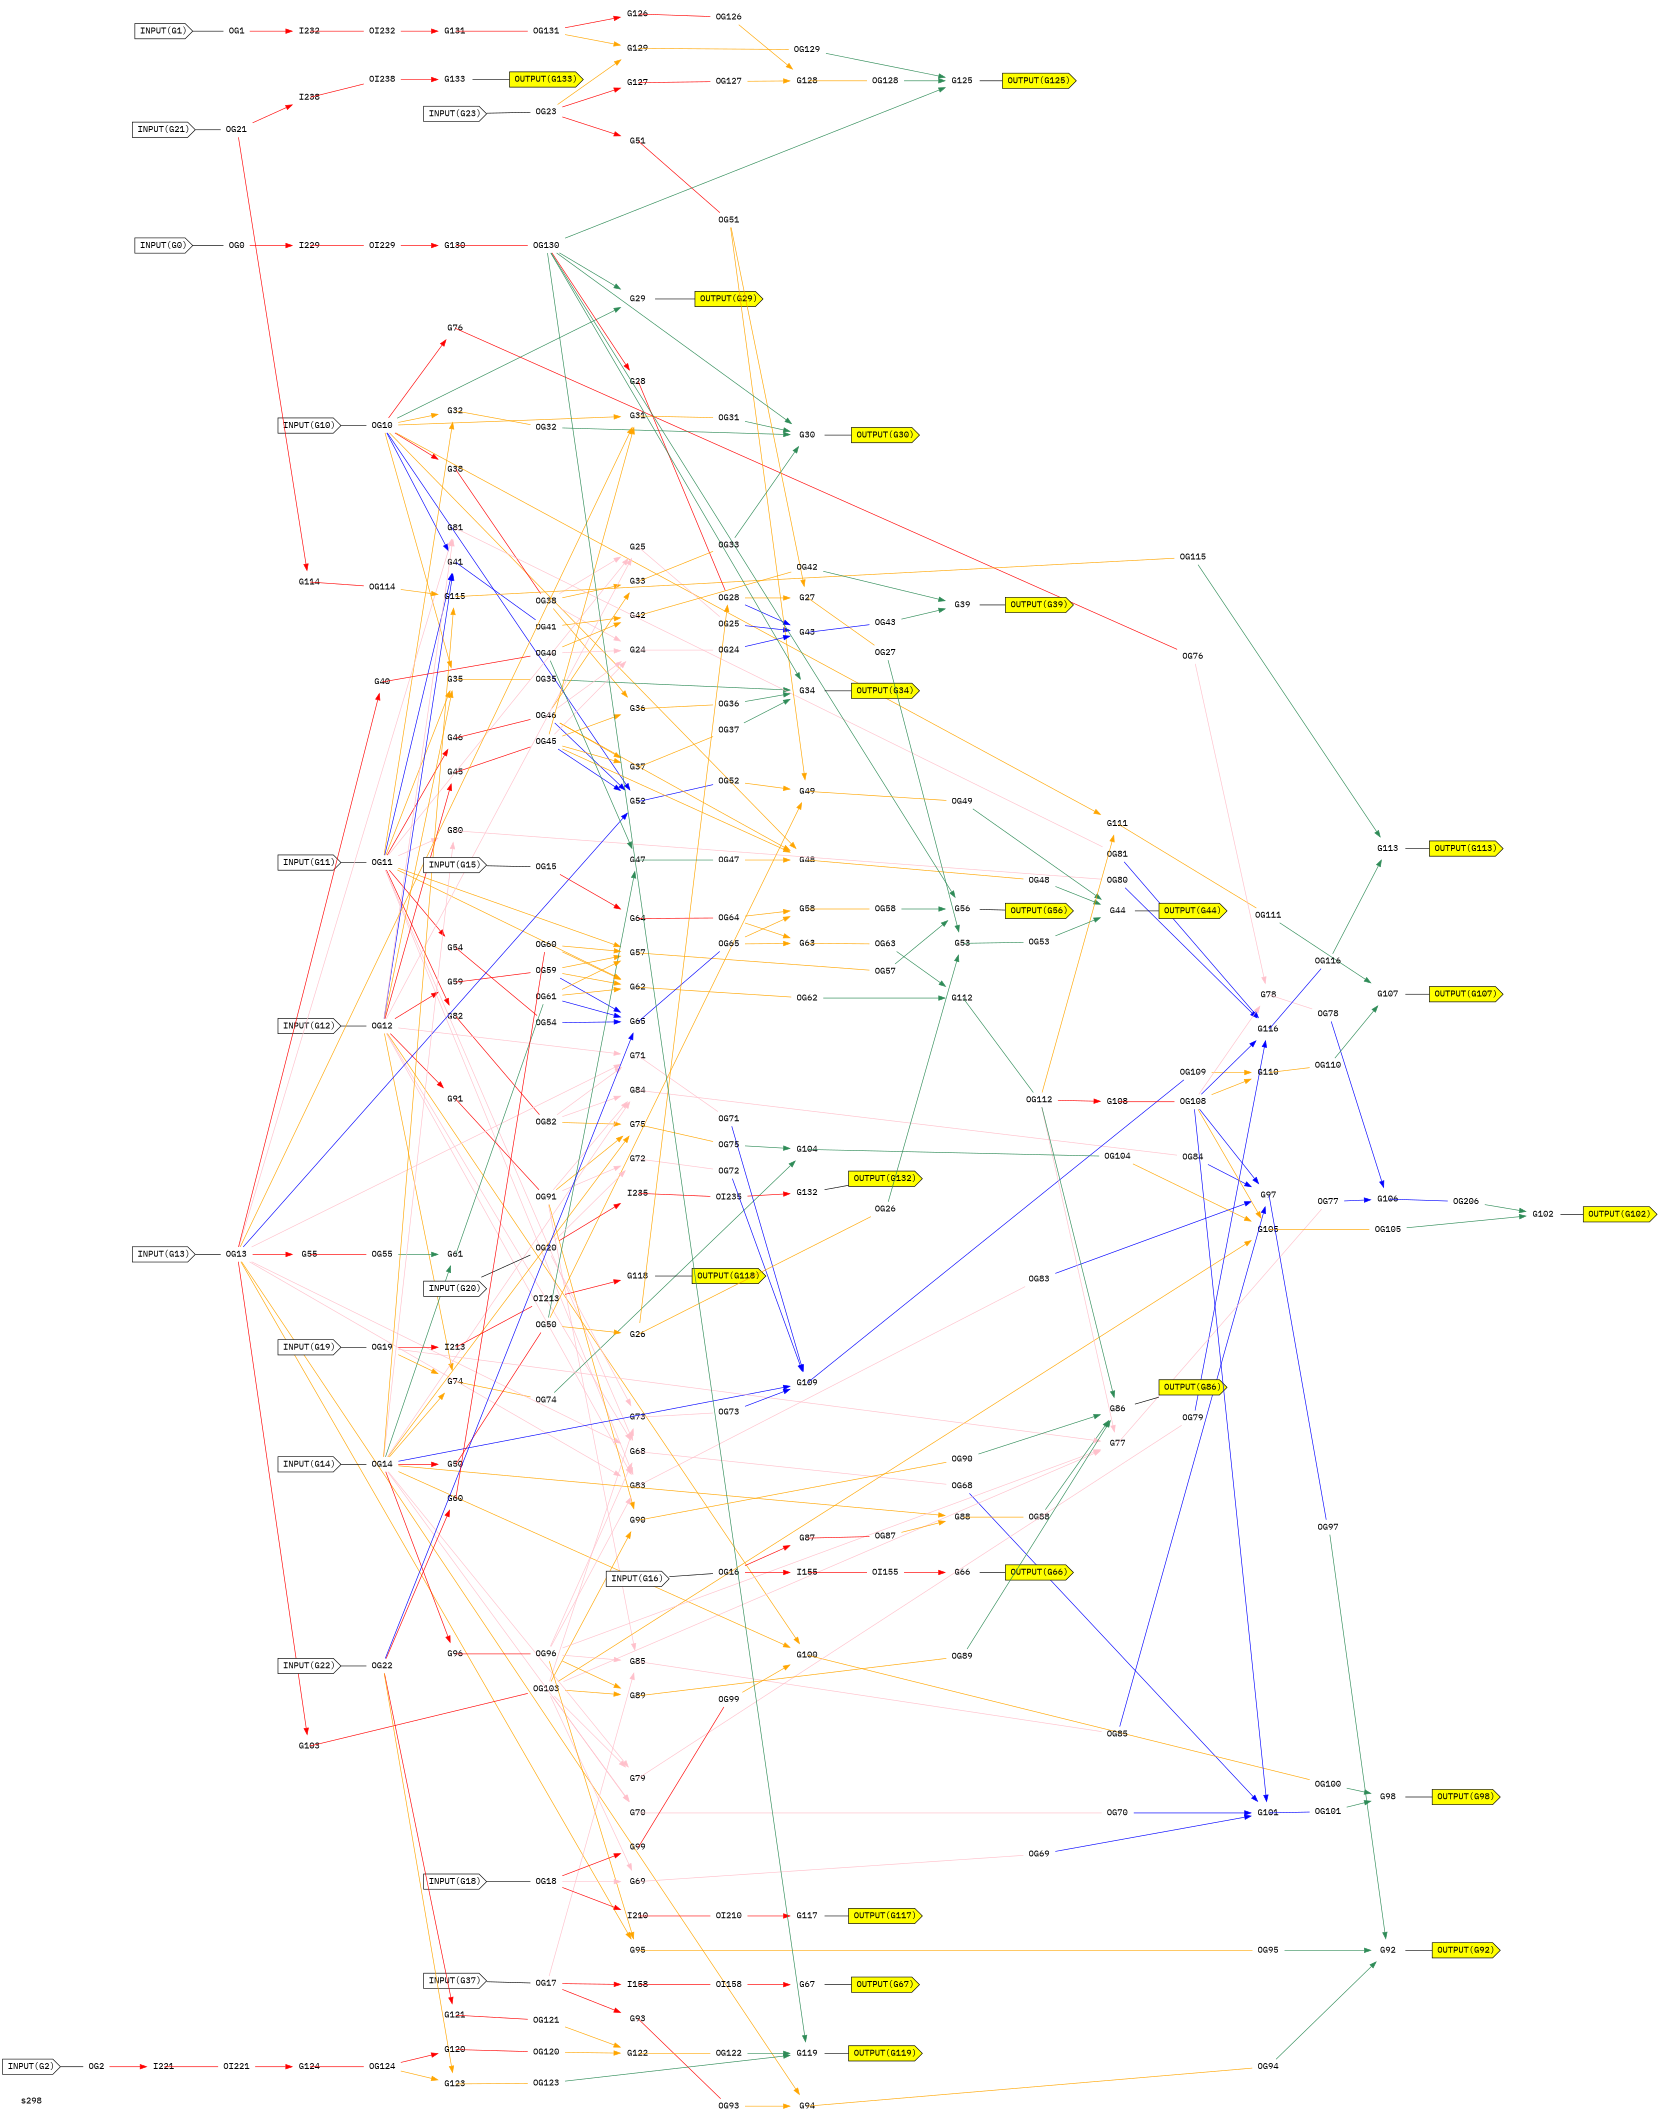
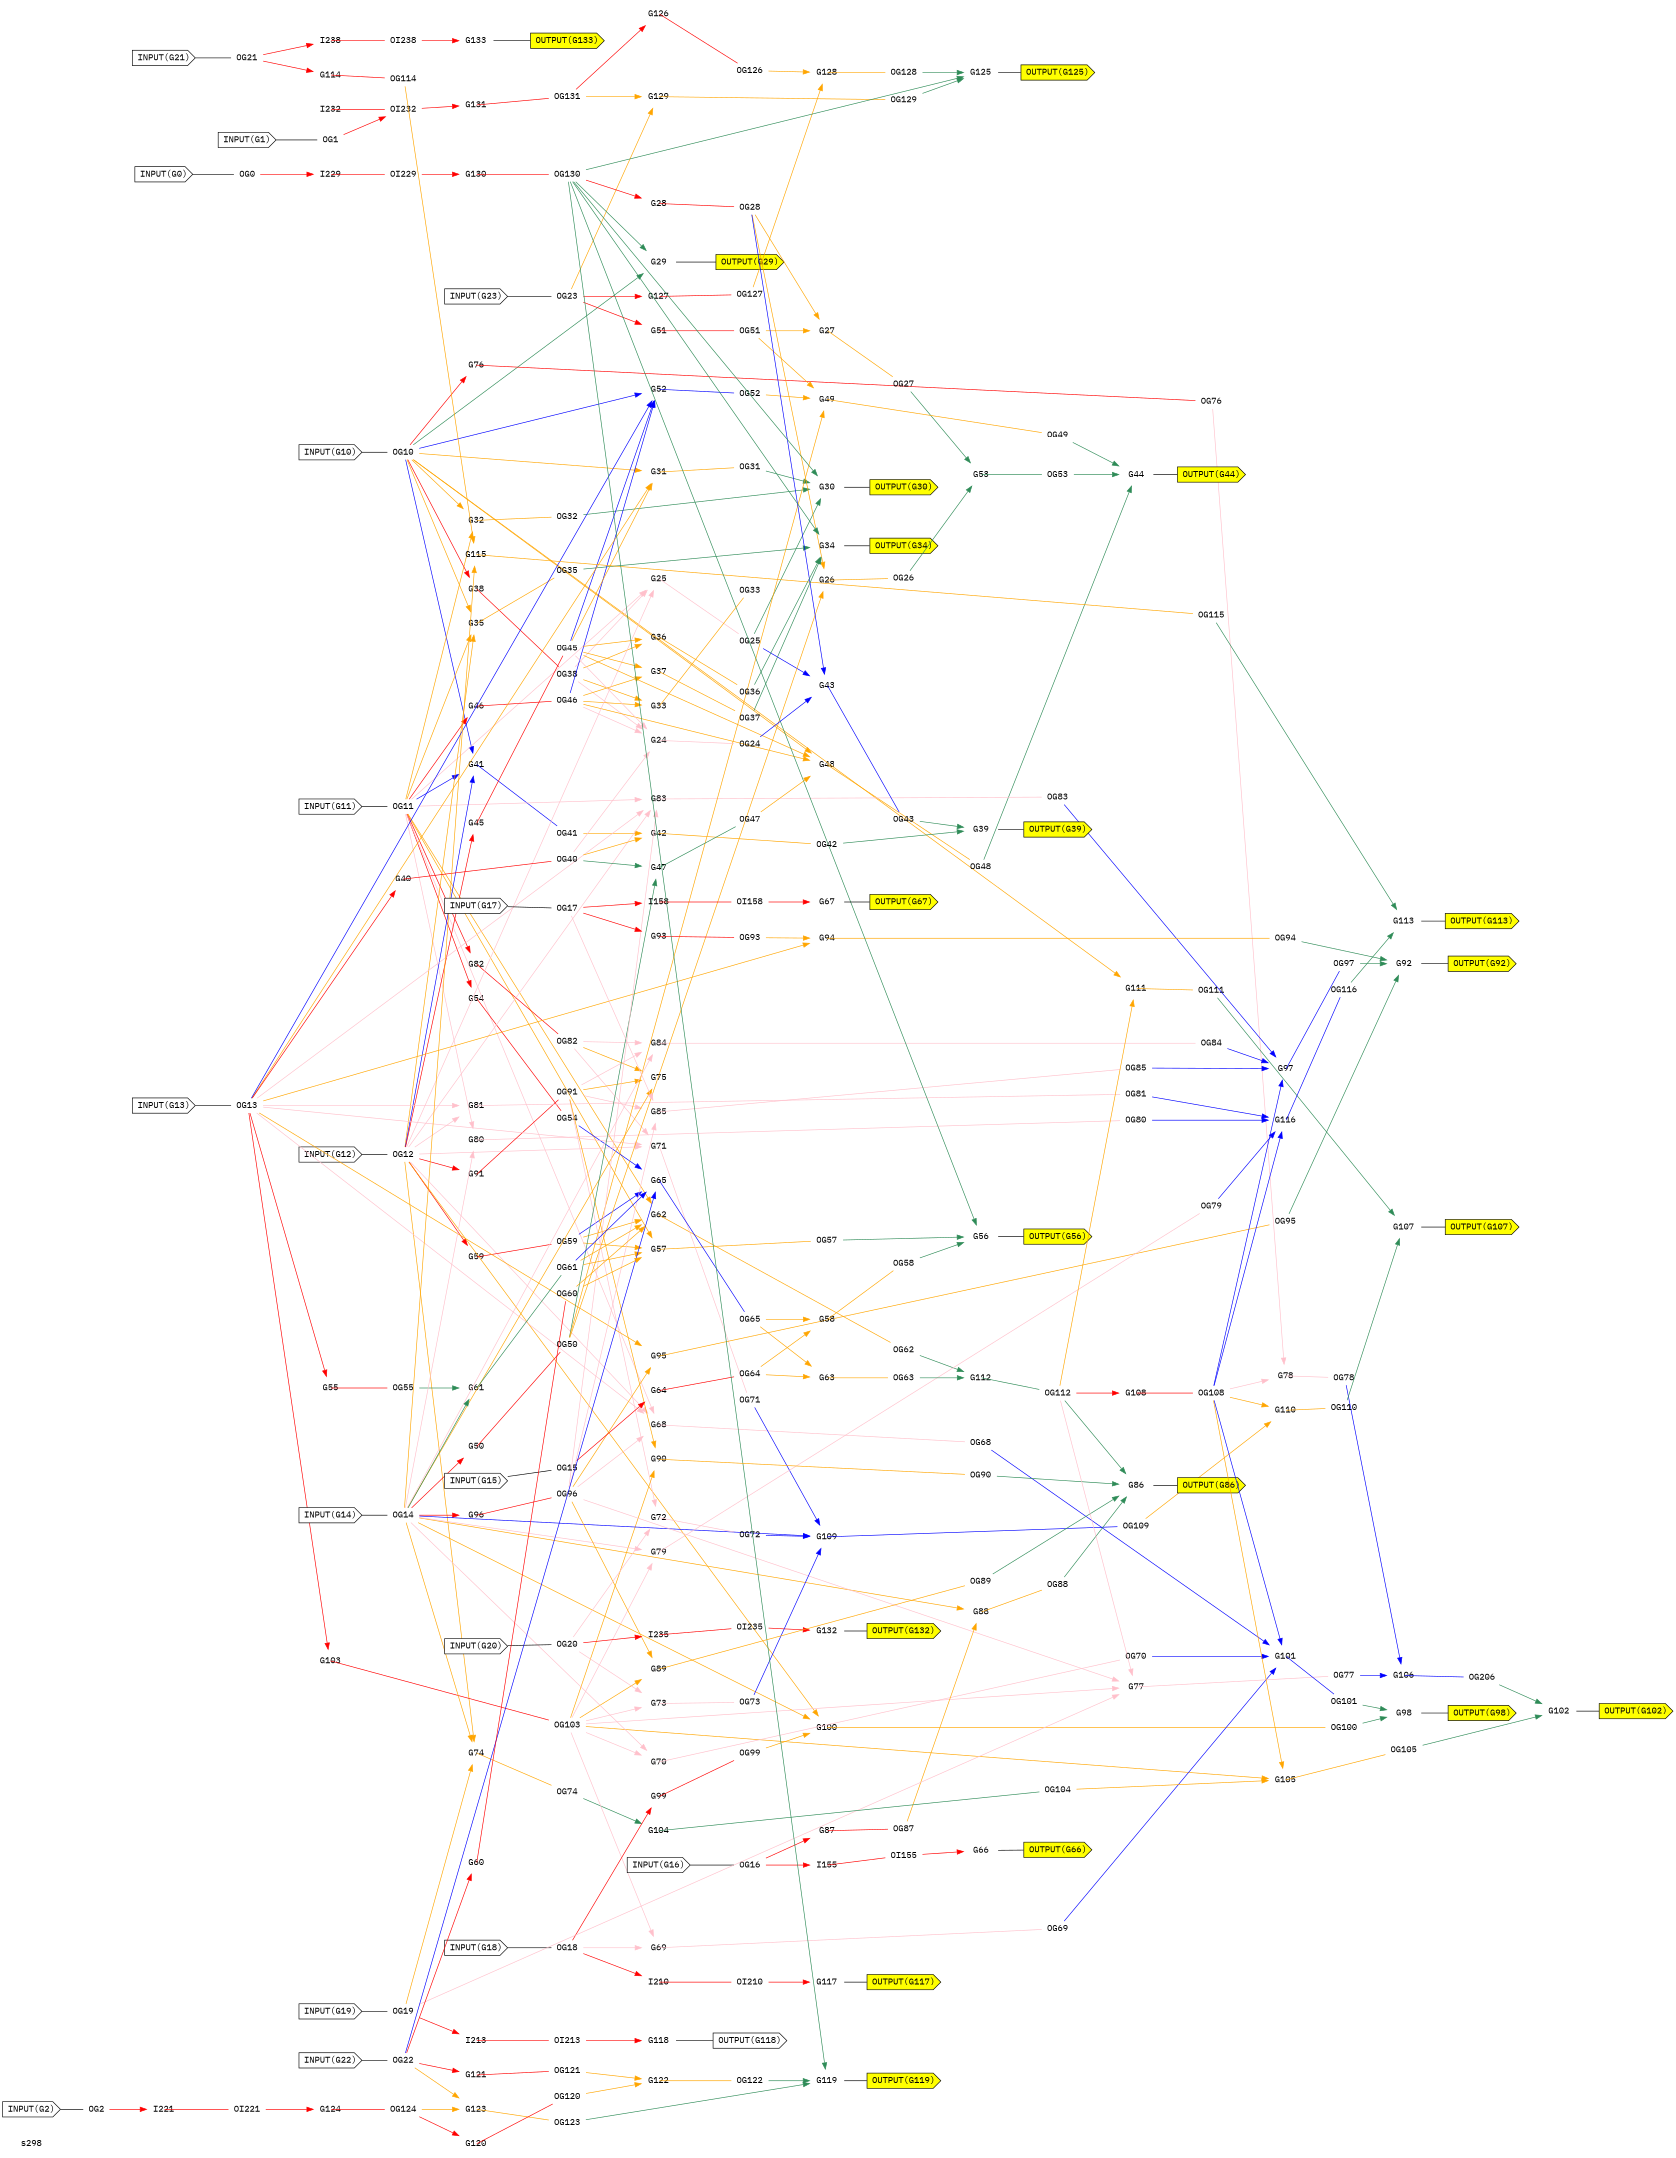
edge "OG1" -> "I232": now "OG1" -> "OI232"
edge "OG33" -> "G30": now "OG25" -> "G30"
edge "G26" -> "OG28": reversed
node "OG75": removed
node "OUTPUT(G118)": fillcolor yellow -> white
node "INPUT(G37)": label "INPUT(G37)" -> "INPUT(G17)"
